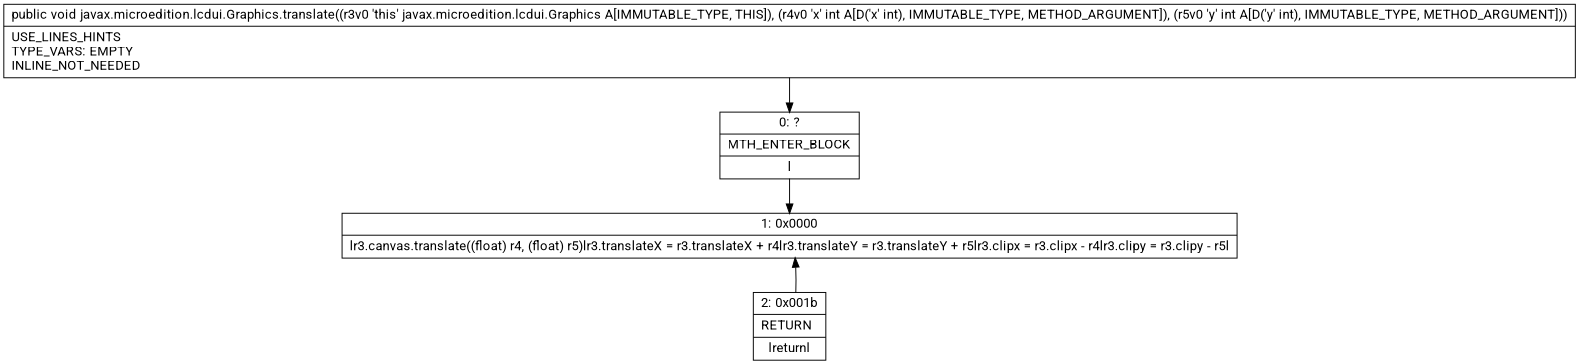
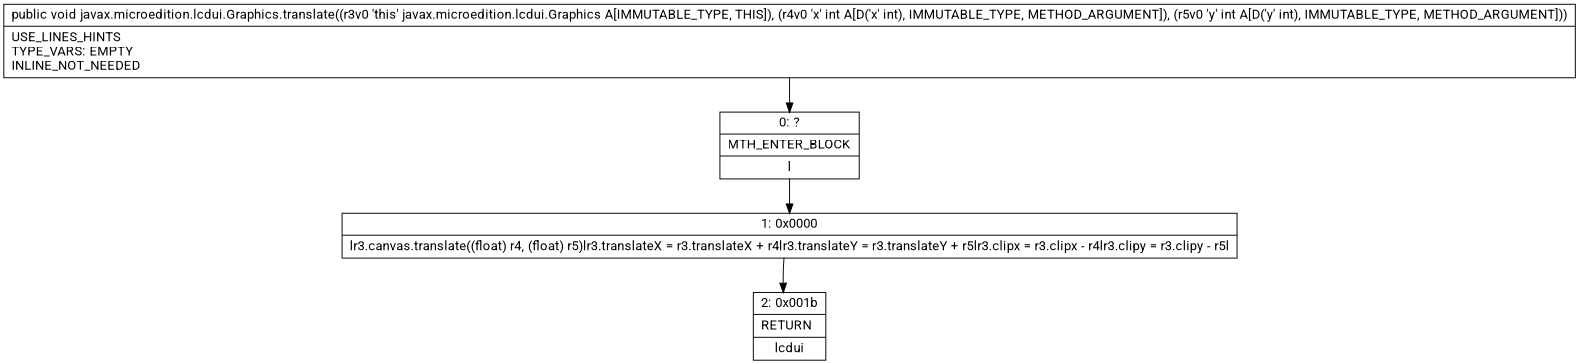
edge "2: 0x001b" -> "1: 0x0000": reversed
node "2: 0x001b": text "lreturnl" -> "lcdui"
